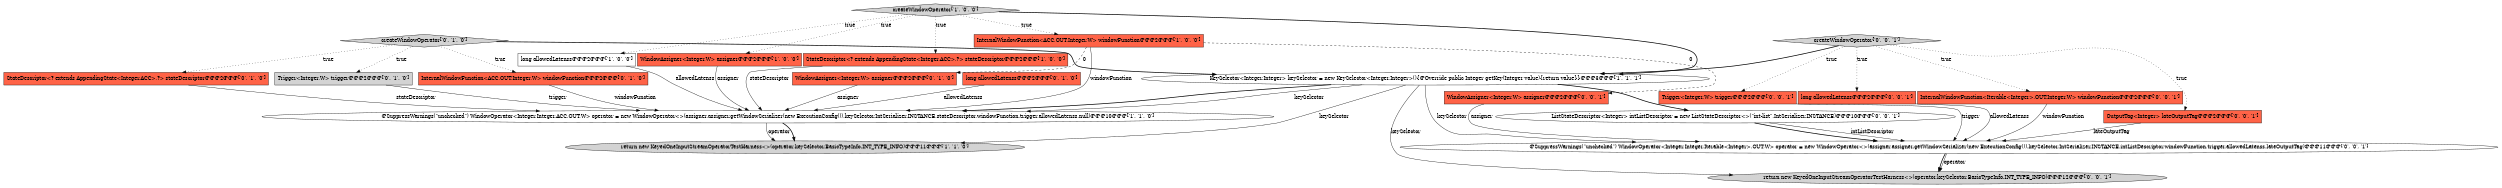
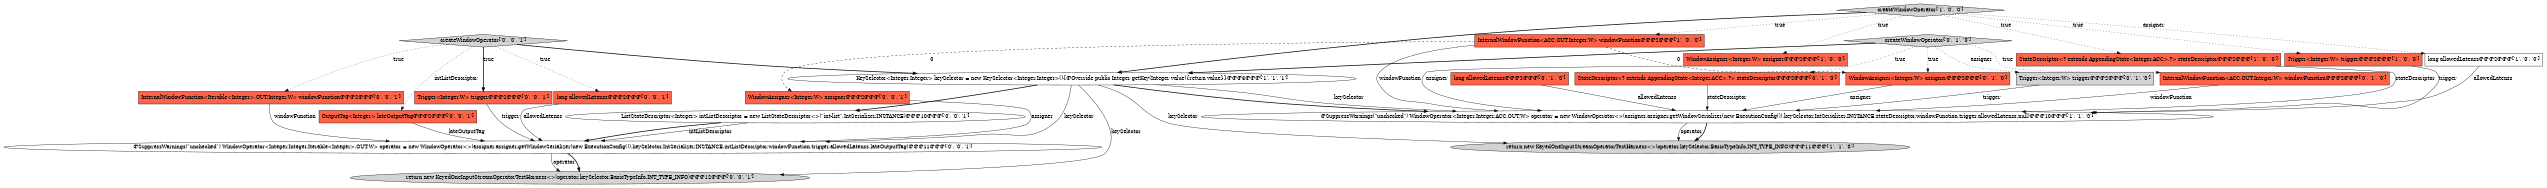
edge "createWindowOperator['1', '0', '0']" -> "long allowedLatenss@@@2@@@['1', '0', '0']": label "true" -> "assigner"
edge "createWindowOperator['0', '1', '0']" -> "WindowAssigner<Integer,W> assigner@@@2@@@['0', '1', '0']": added, label "true"
edge "createWindowOperator['0', '1', '0']" -> "Trigger<Integer,W> trigger@@@2@@@['0', '1', '0']": label "true" -> "assigner"
node "Trigger<Integer,W> trigger@@@2@@@['1', '0', '0']": added
edge "createWindowOperator['0', '0', '1']" -> "Trigger<Integer,W> trigger@@@2@@@['0', '0', '1']": style dotted -> bold
edge "createWindowOperator['0', '0', '1']" -> "OutputTag<Integer> lateOutputTag@@@2@@@['0', '0', '1']": label "true" -> "intListDescriptor"
